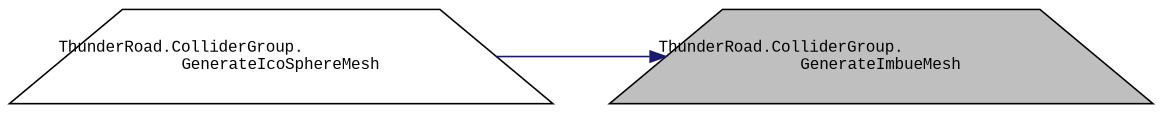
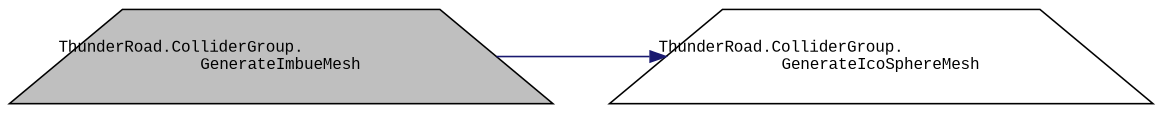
edge "ThunderRoad.ColliderGroup. GenerateIcoSphereMesh" -> "ThunderRoad.ColliderGroup. GenerateImbueMesh": reversed
